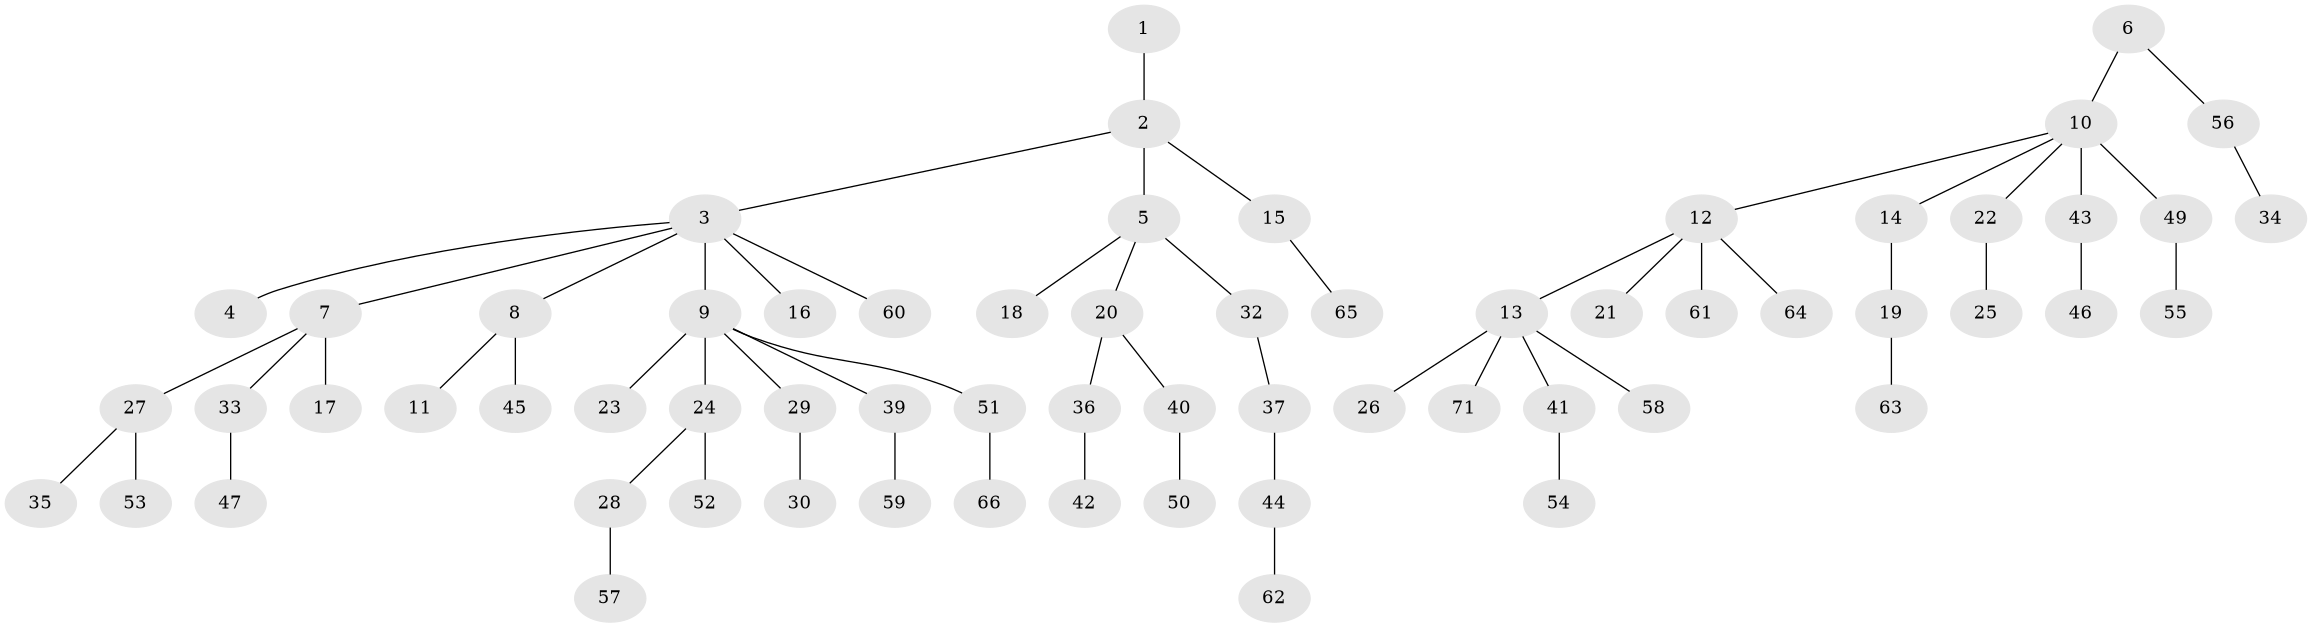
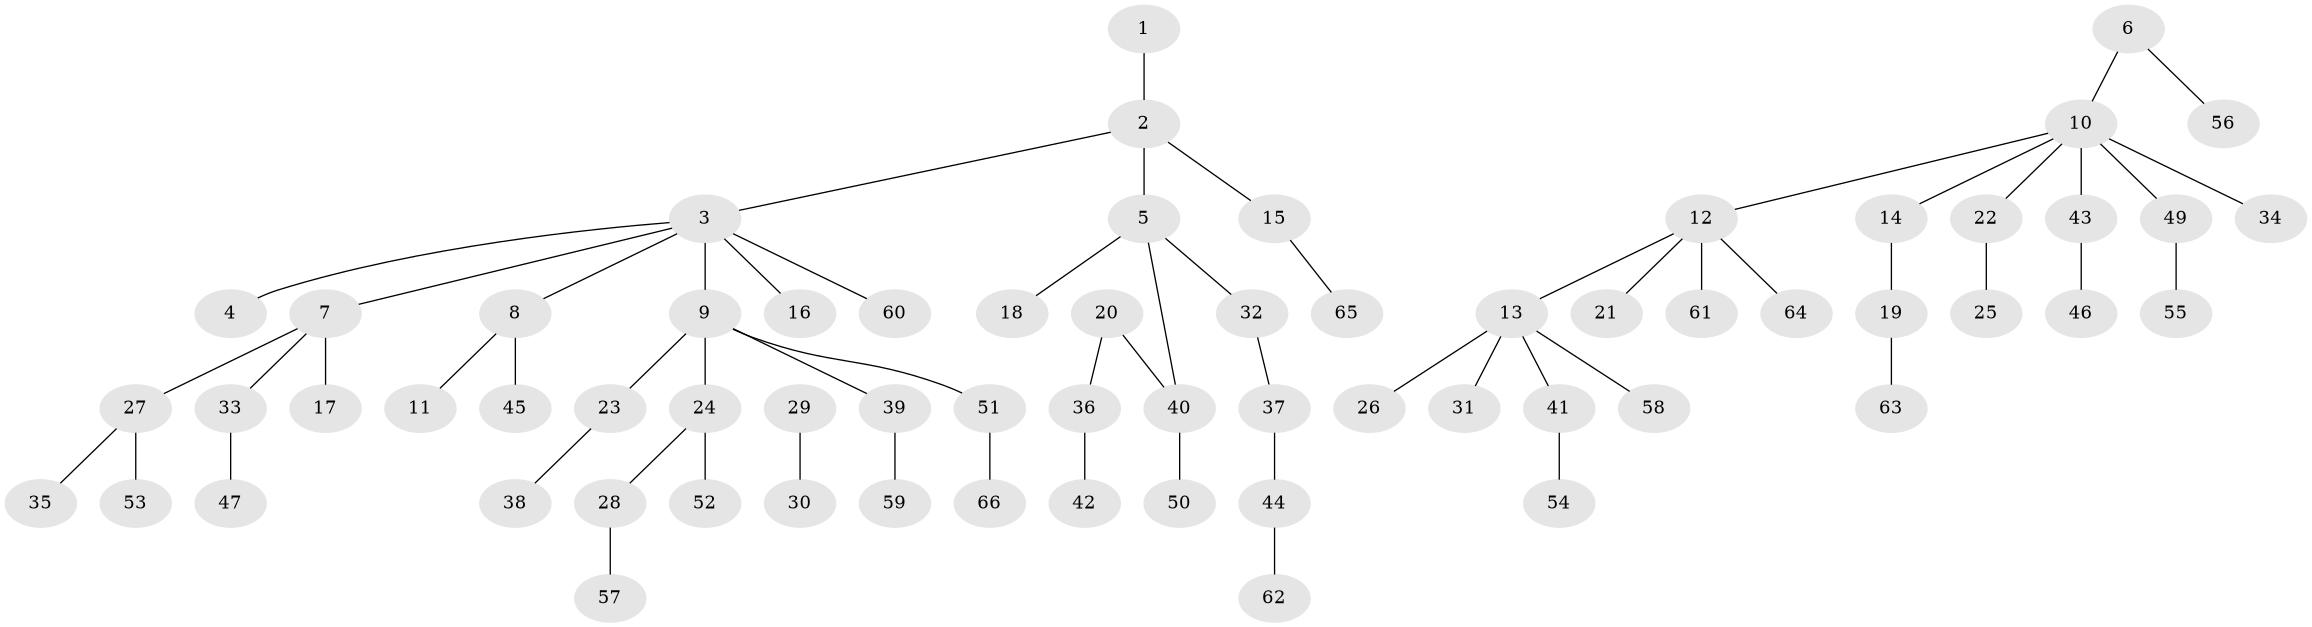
edge "56" -- "34": now "10" -- "34"
edge "5" -- "20": now "5" -- "40"
edge "9" -- "29": removed
node "71": label "71" -> "31"
node "38": added
